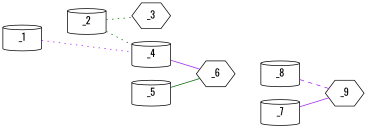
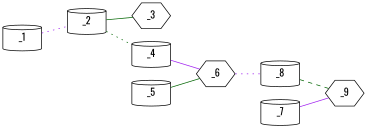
edge "_3" -- "_2": style dotted -> solid
edge "_1" -- "_4": now "_1" -- "_2"
edge "_6" -- "_8": added
edge "_8" -- "_9": color purple -> darkgreen
